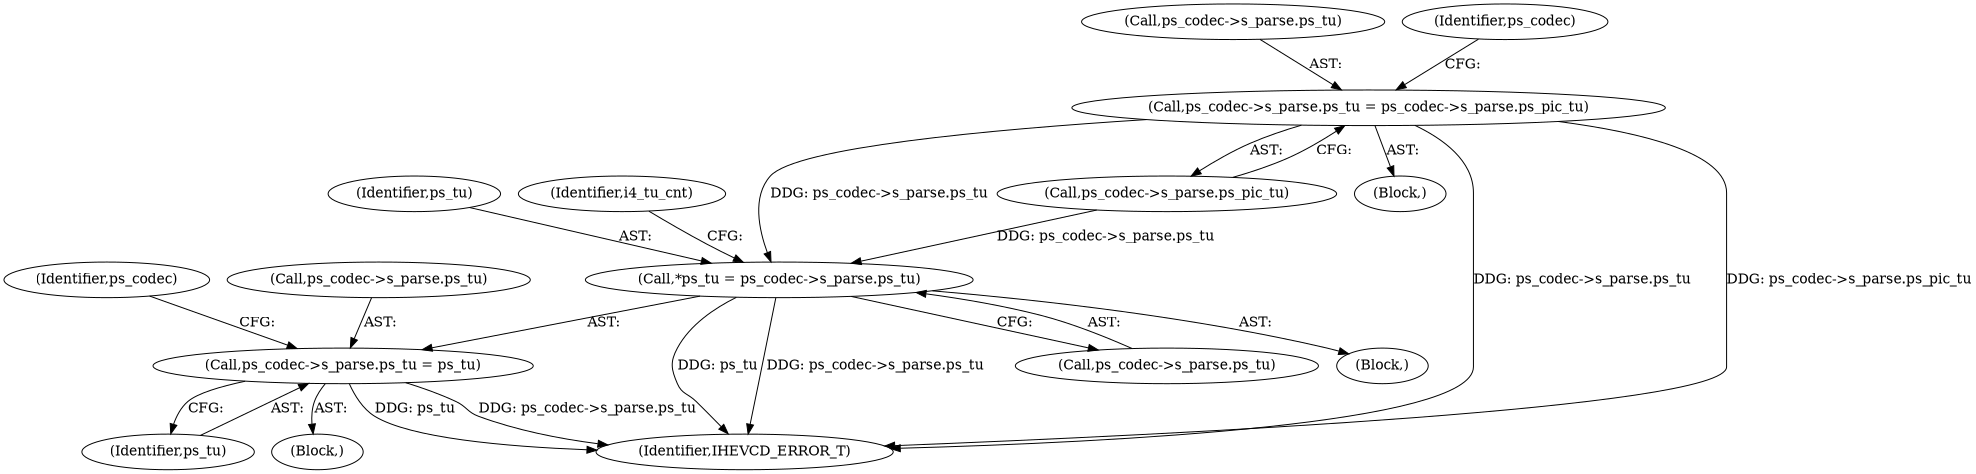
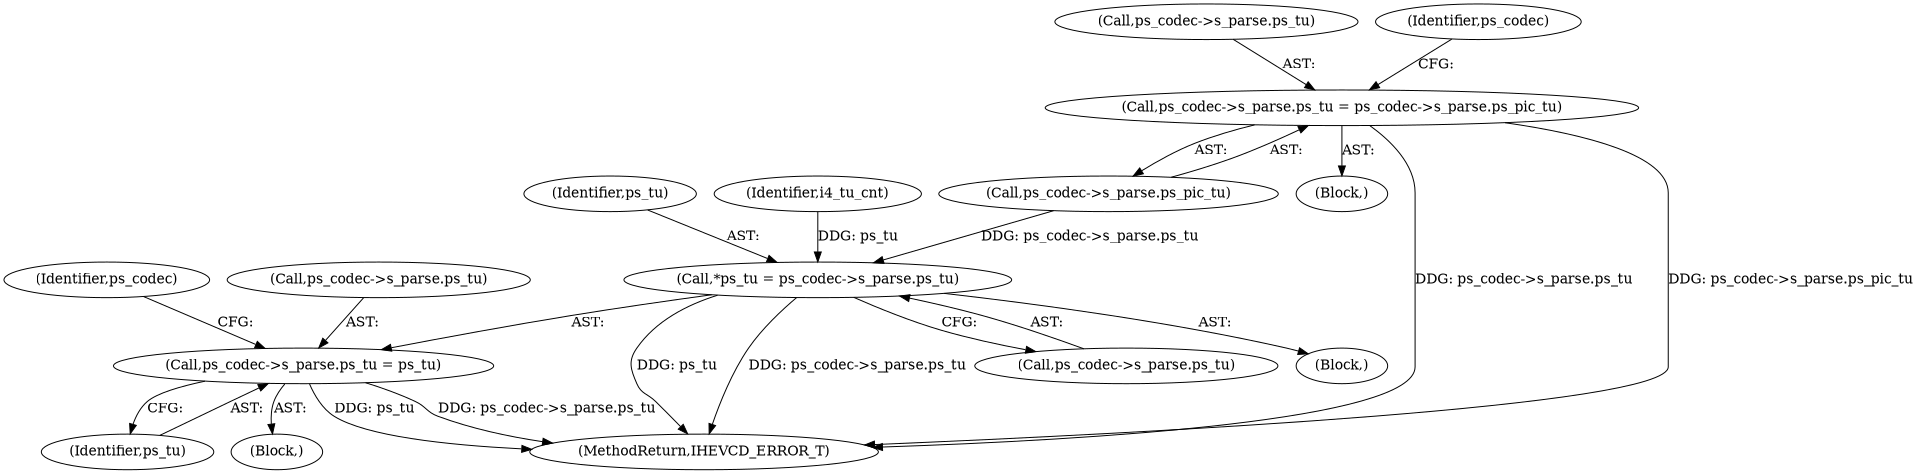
edge "(Call,ps_codec->s_parse.ps_tu = ps_codec->s_parse.ps_pic_tu)" -> "(Call,*ps_tu = ps_codec->s_parse.ps_tu)": removed, label "DDG: ps_codec->s_parse.ps_tu"
edge "(Call,ps_codec->s_parse.ps_pic_tu)" -> "(Call,ps_codec->s_parse.ps_tu = ps_codec->s_parse.ps_pic_tu)": label "CFG: " -> "AST: "
edge "(Identifier,i4_tu_cnt)" -> "(Call,*ps_tu = ps_codec->s_parse.ps_tu)": label "CFG: " -> "DDG: ps_tu"
node "(Identifier,IHEVCD_ERROR_T)": label "(Identifier,IHEVCD_ERROR_T)" -> "(MethodReturn,IHEVCD_ERROR_T)"
